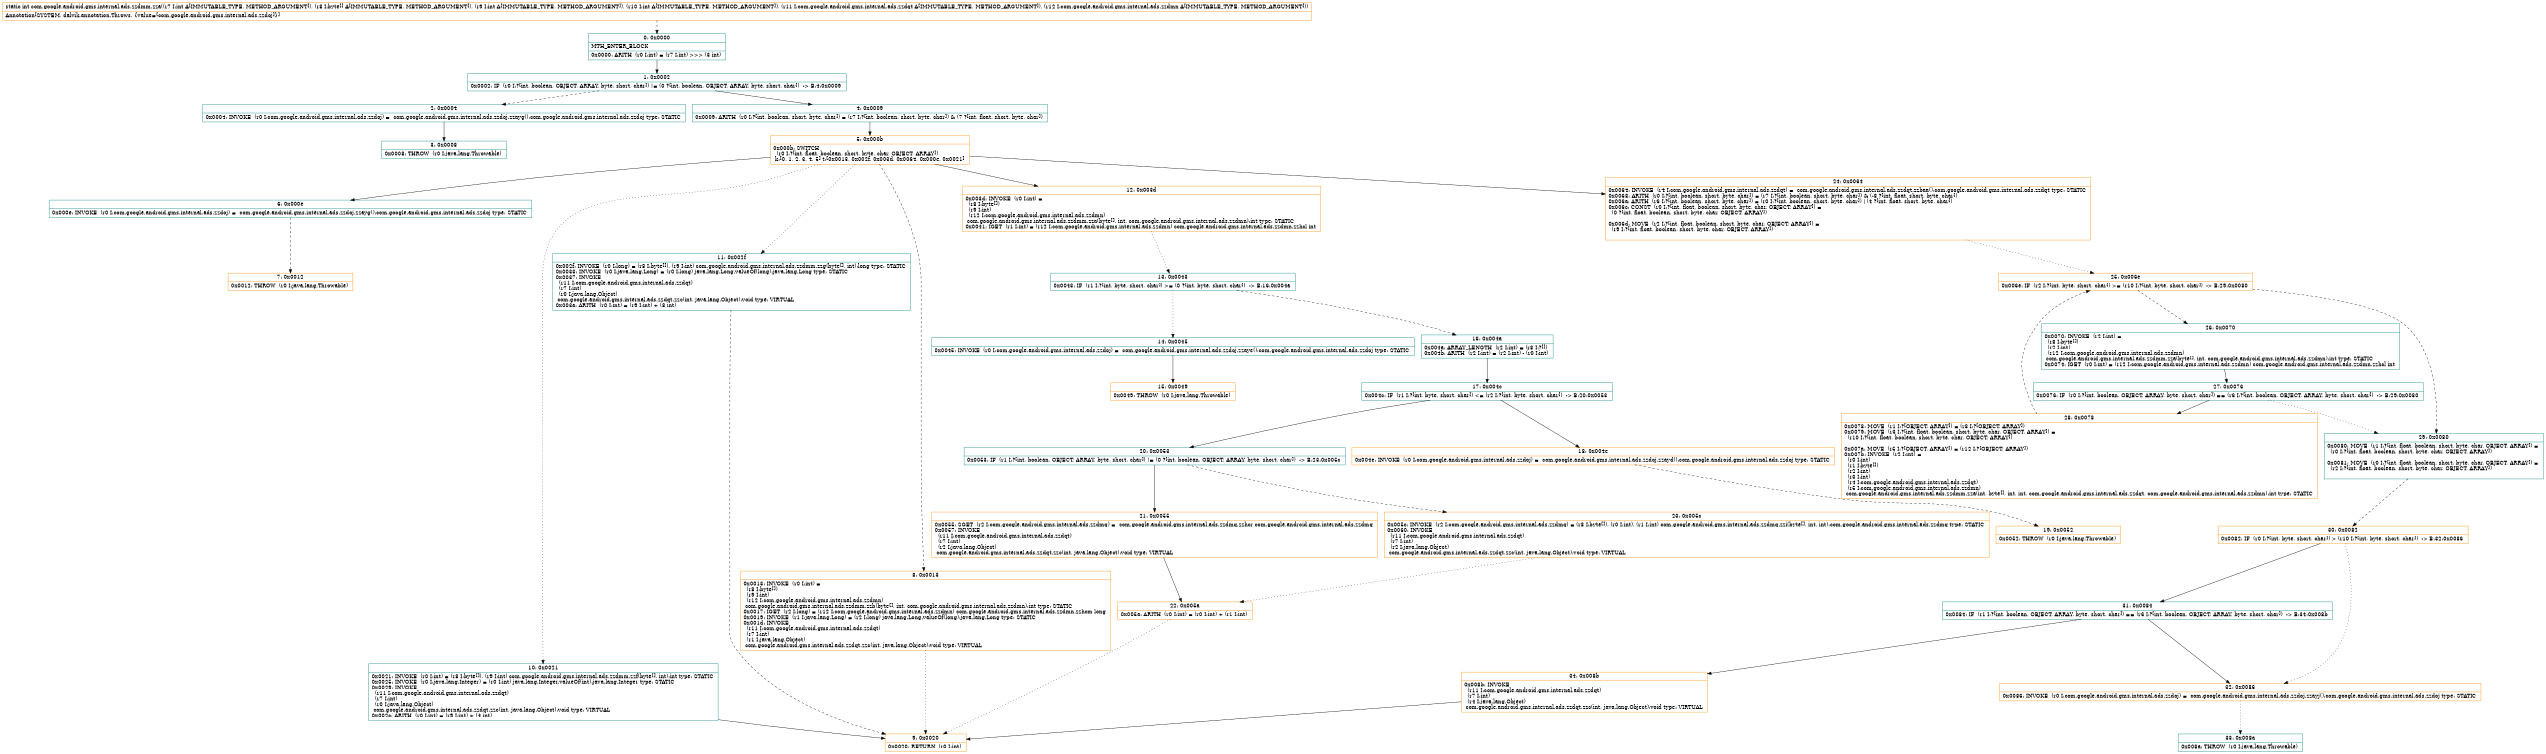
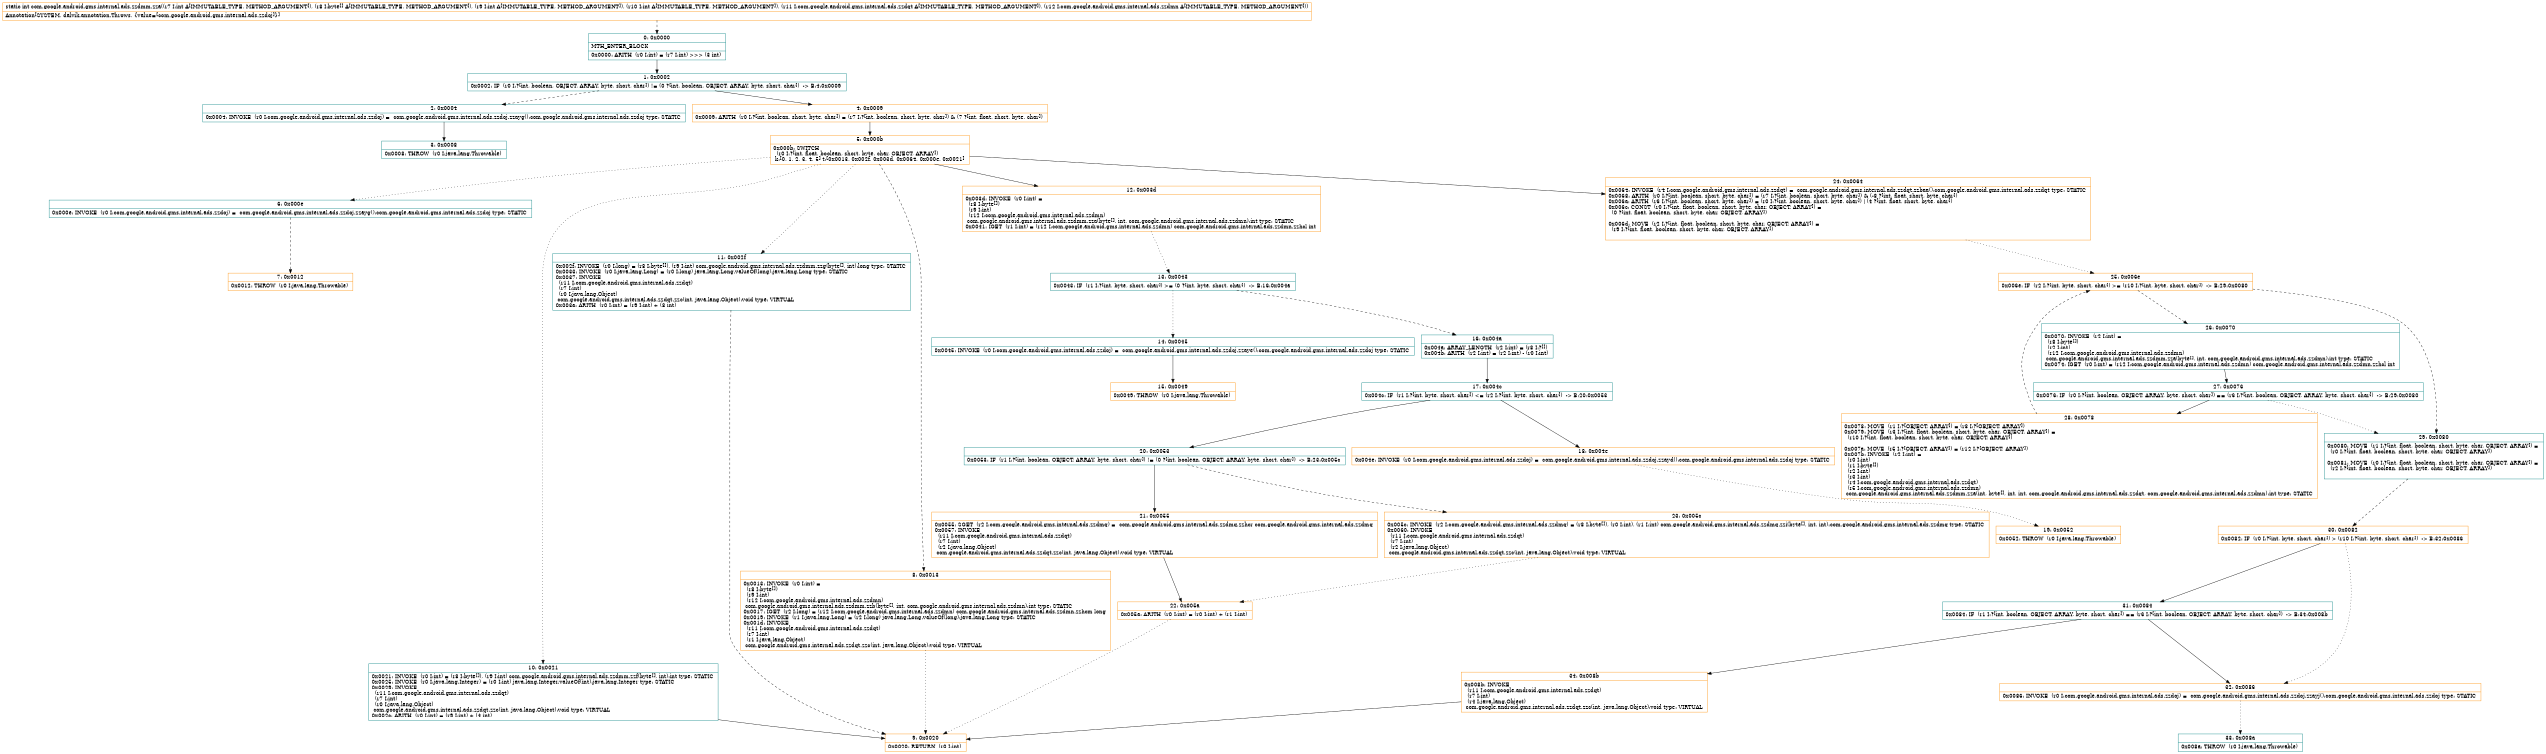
node "4: 0x0009": color teal -> darkorange
edge "5: 0x000b" -> "6: 0x000e": style solid -> dotted
edge "18: 0x004e" -> "19: 0x0052": style dashed -> dotted
